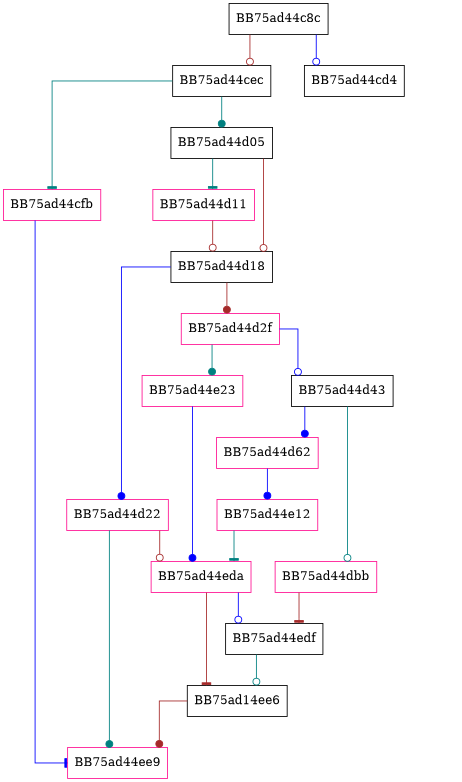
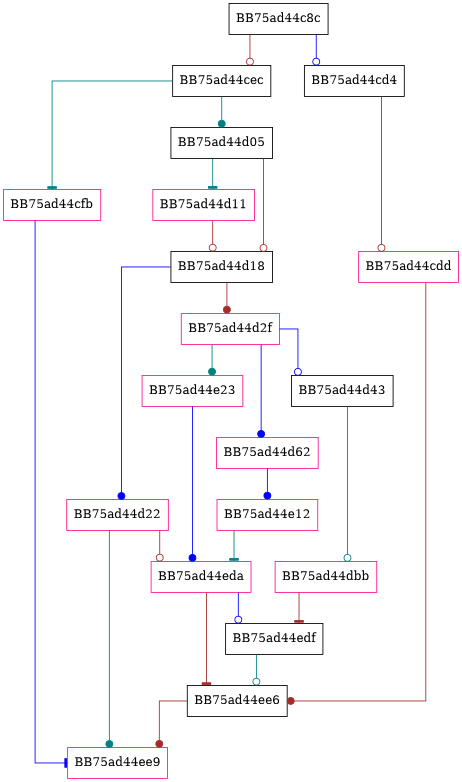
node "BB75ad44cdd": added
edge "BB75ad44d43" -> "BB75ad44d62": now "BB75ad44d2f" -> "BB75ad44d62"
node "BB75ad14ee6": label "BB75ad14ee6" -> "BB75ad44ee6"
